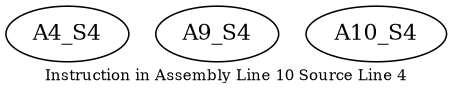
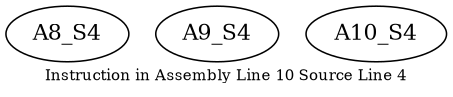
node "A4_S4": label "A4_S4" -> "A8_S4"
